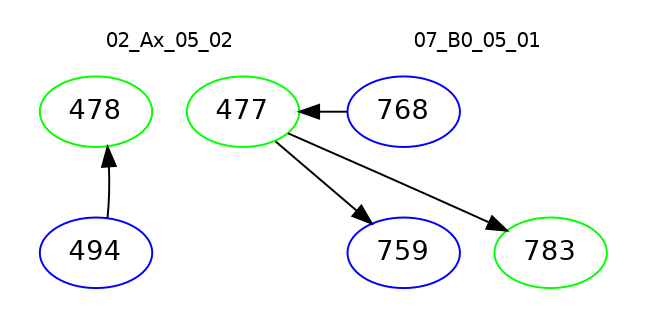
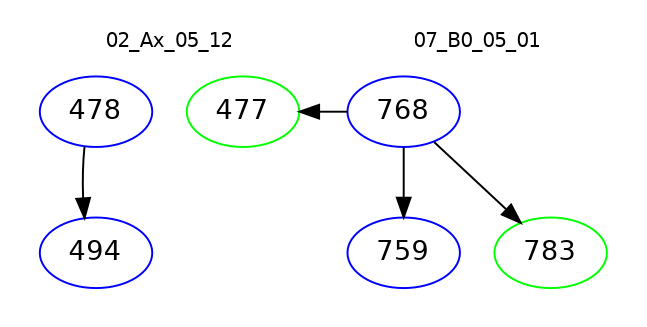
cluster "02_Ax_05_02": label "02_Ax_05_02" -> "02_Ax_05_12"
node "478": color green -> blue
edge "477" -> "759": now "768" -> "759"
edge "477" -> "783": now "768" -> "783"
edge "494" -> "478": reversed
